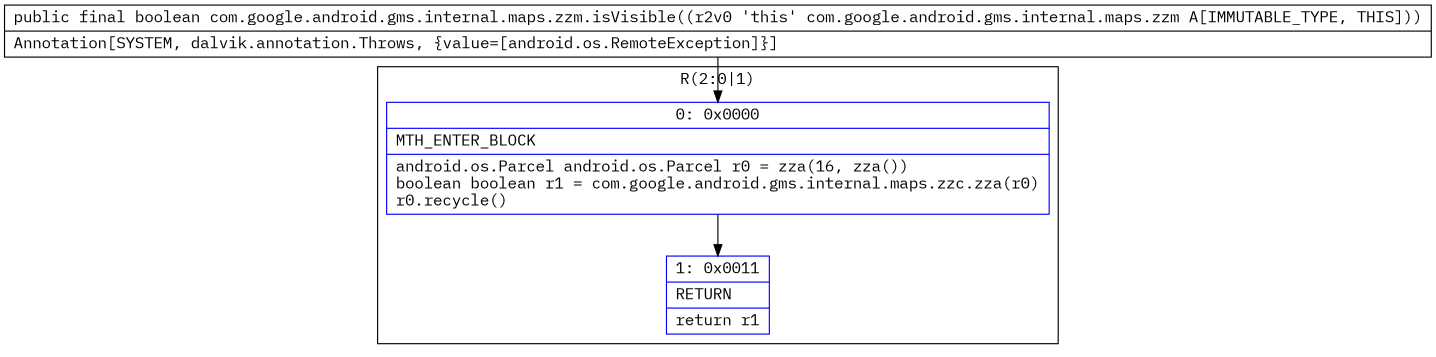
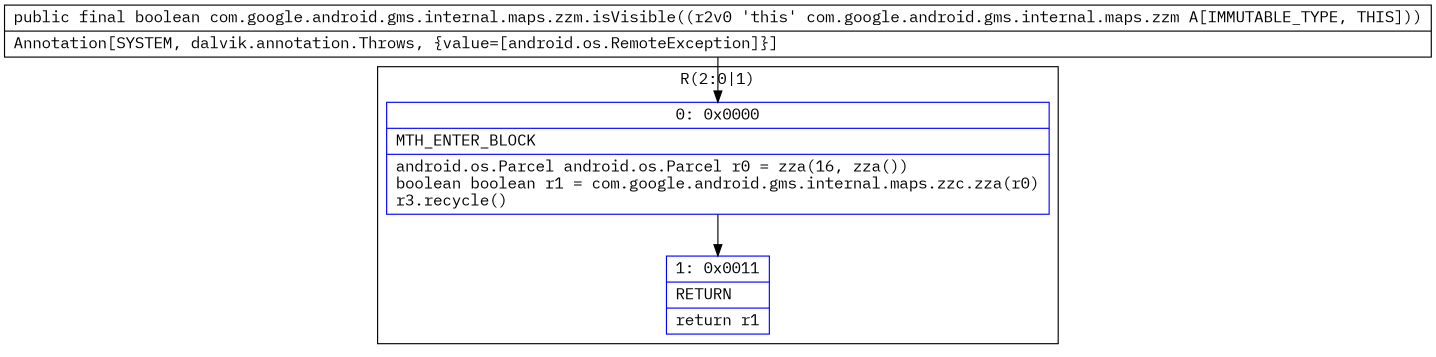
node "0: 0x0000": text "r0.recycle()" -> "r3.recycle()"
